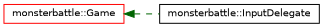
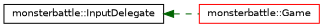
edge "monsterbattle::InputDelegate" -> "monsterbattle::Game": reversed
